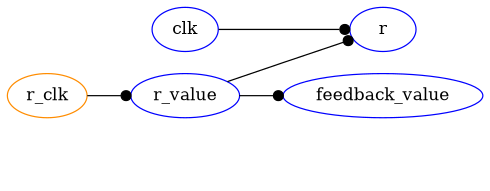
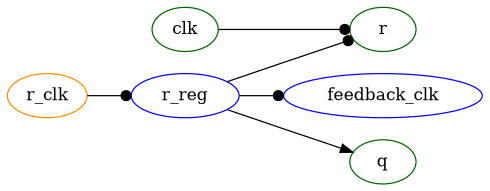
node "clk": color blue -> darkgreen
node "r": color blue -> darkgreen
node "r_value": label "r_value" -> "r_reg"
node "feedback_value": label "feedback_value" -> "feedback_clk"
node "q": added
